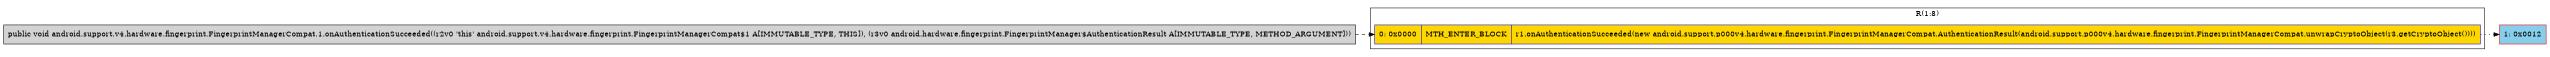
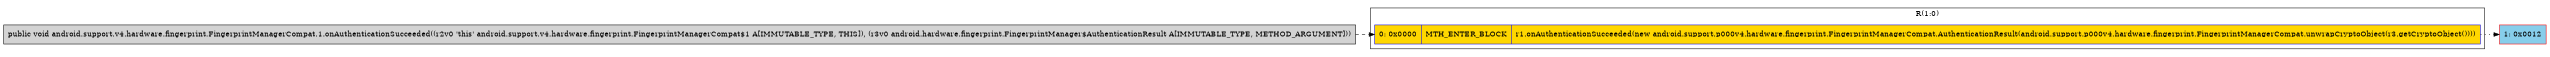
cluster "R(1:8)": label "R(1:8)" -> "R(1:0)"
